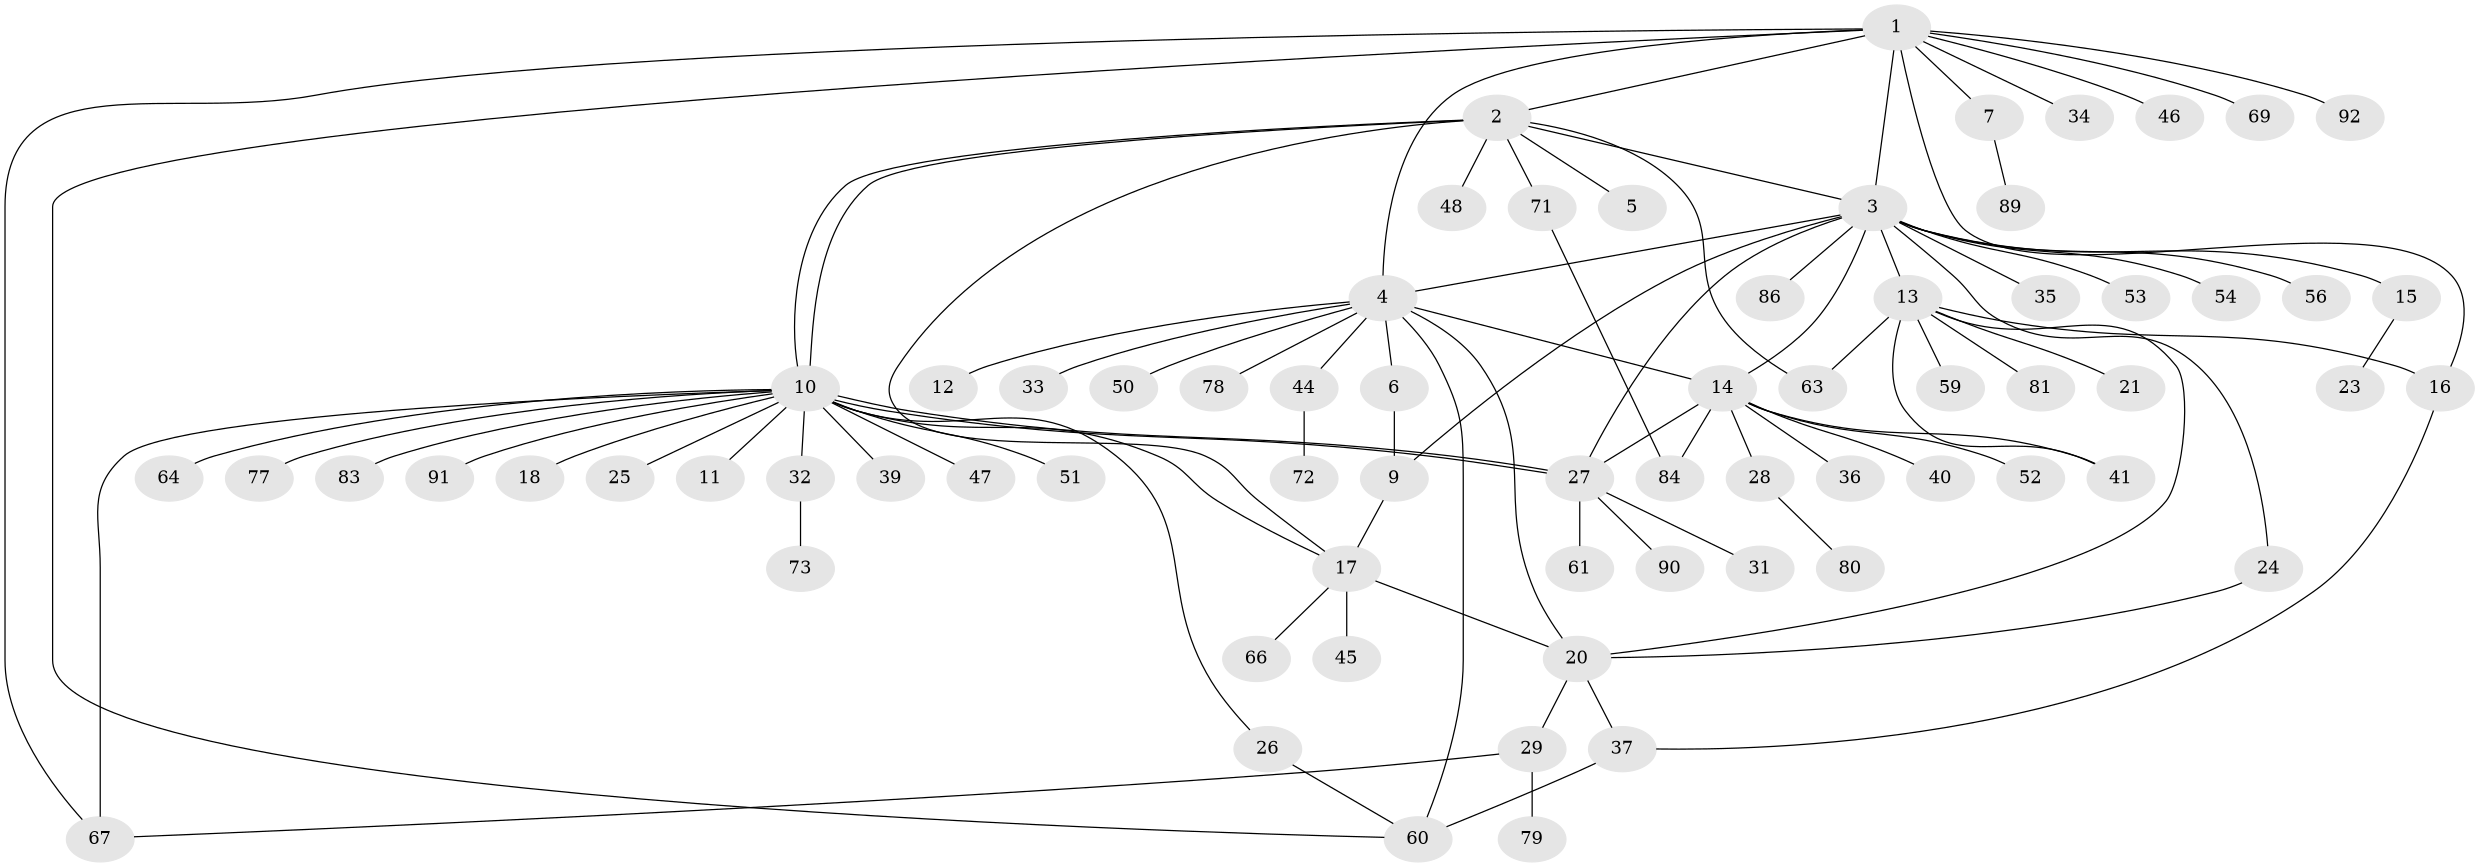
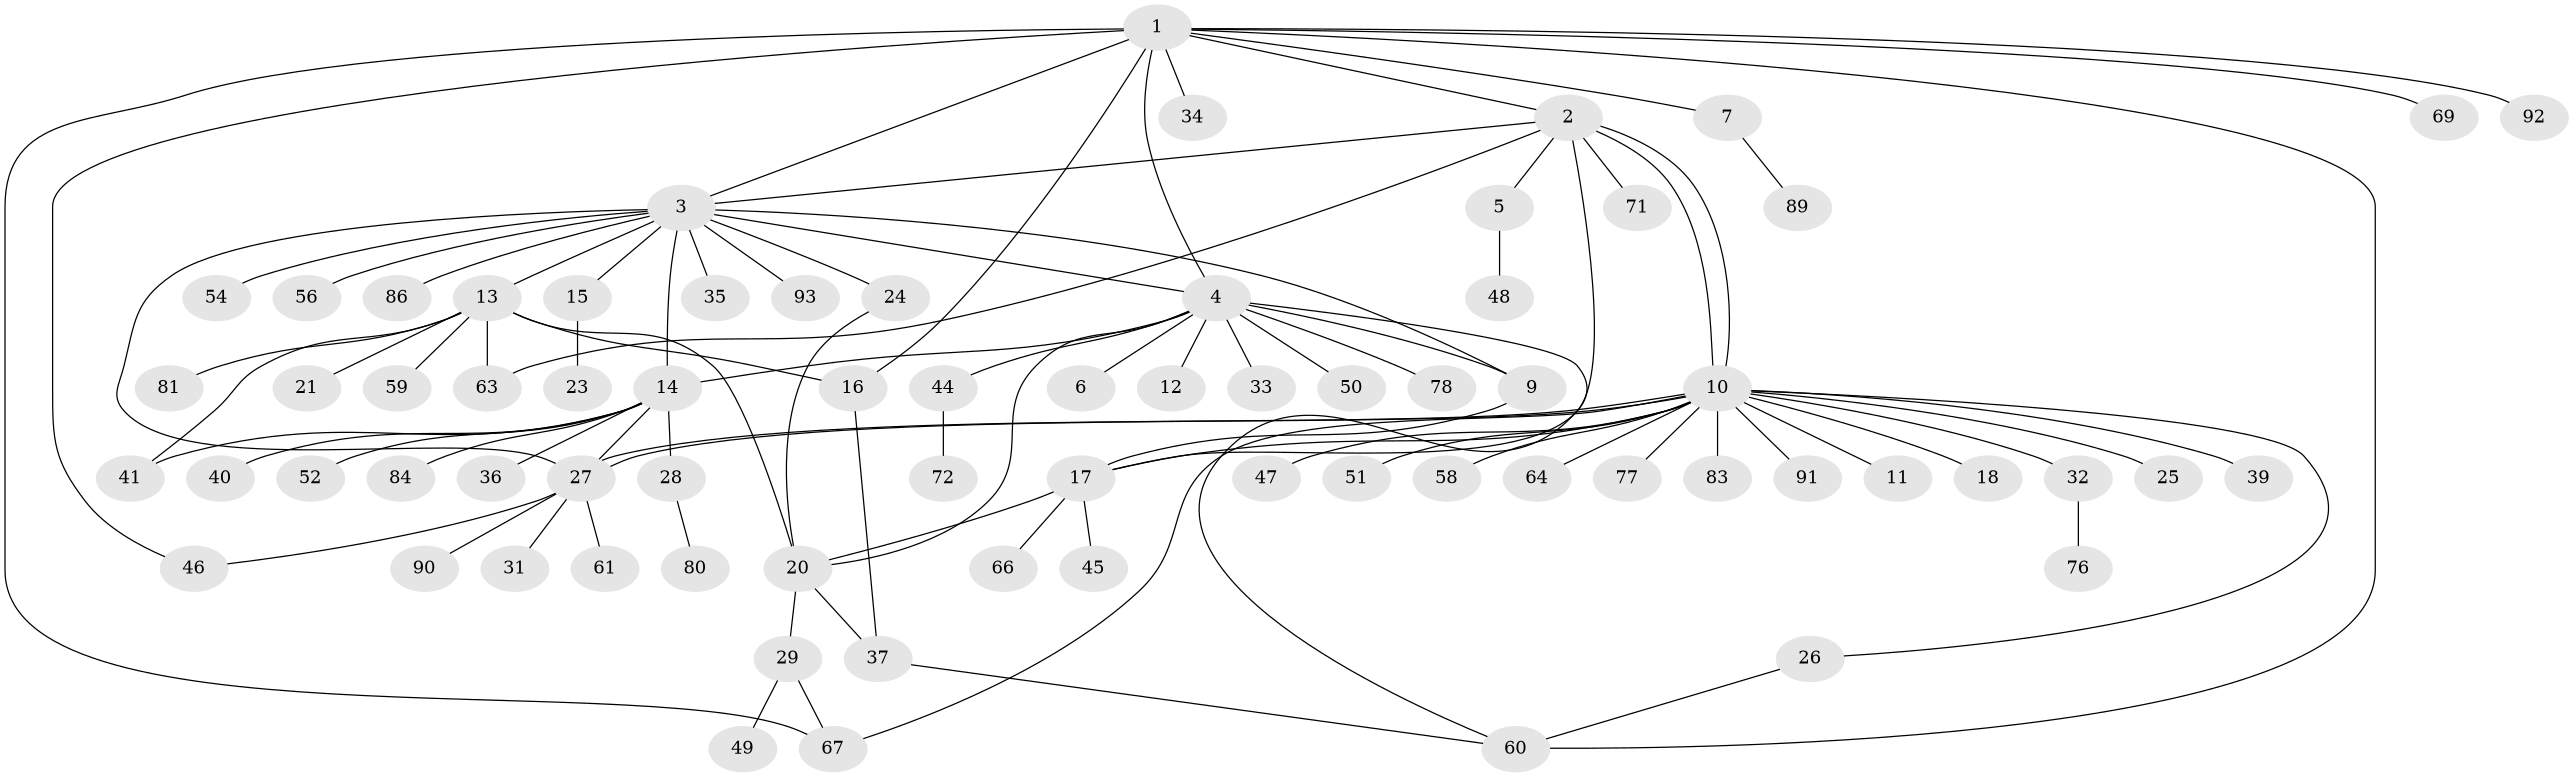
edge "2" -- "48": now "5" -- "48"
node "53": label "53" -> "93"
edge "71" -- "84": removed
edge "6" -- "9": now "4" -- "9"
node "58": added
edge "27" -- "46": added
node "73": label "73" -> "76"
node "79": label "79" -> "49"
